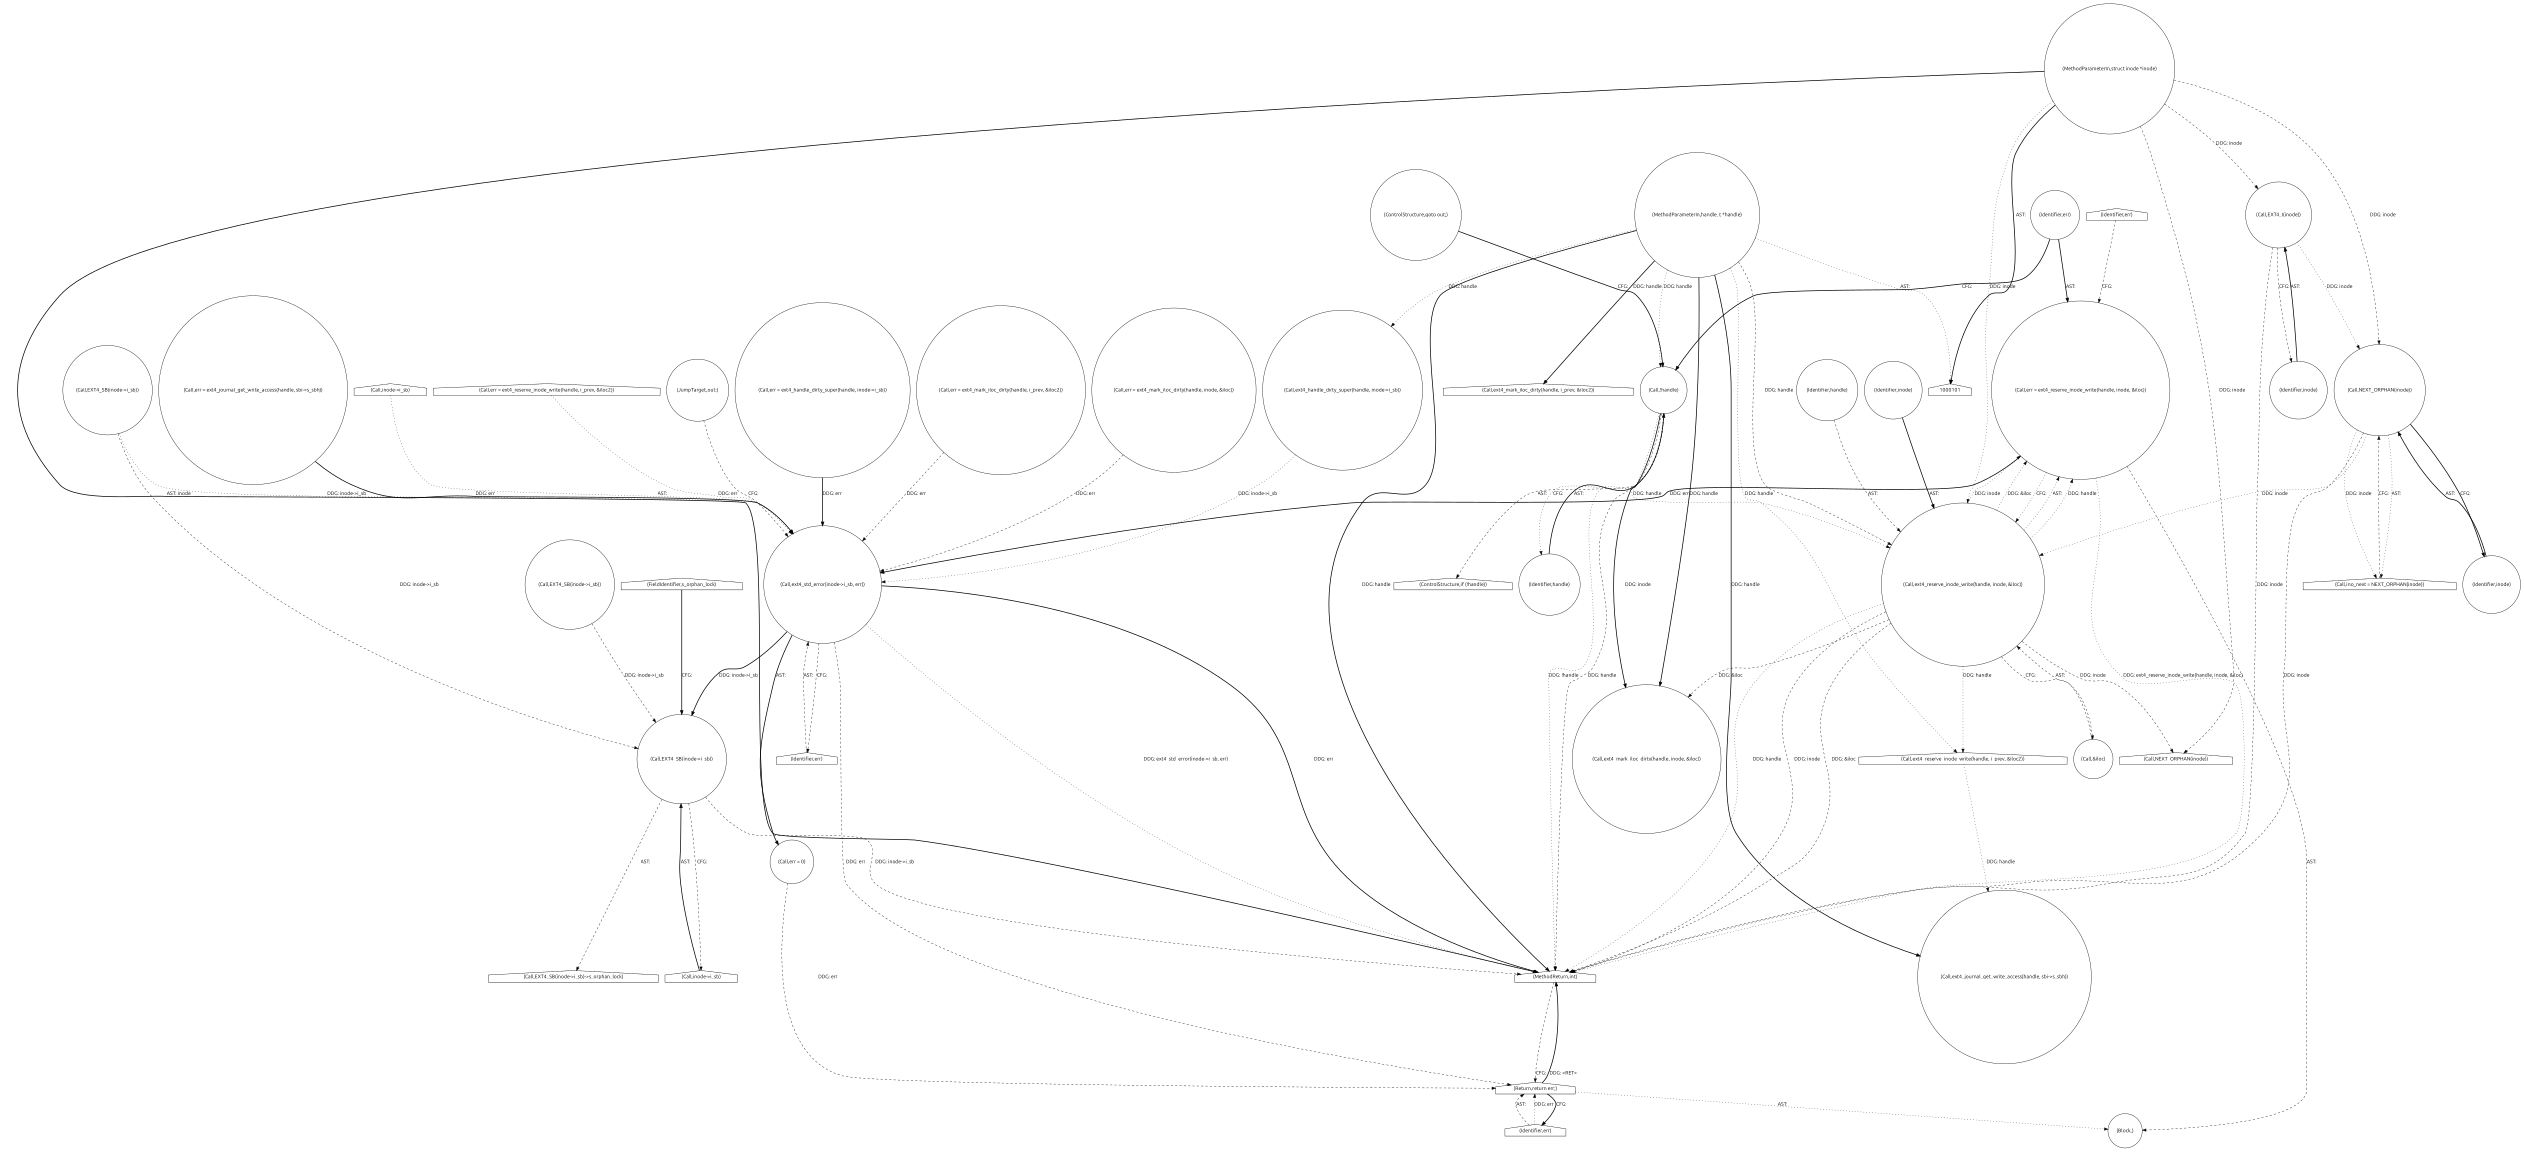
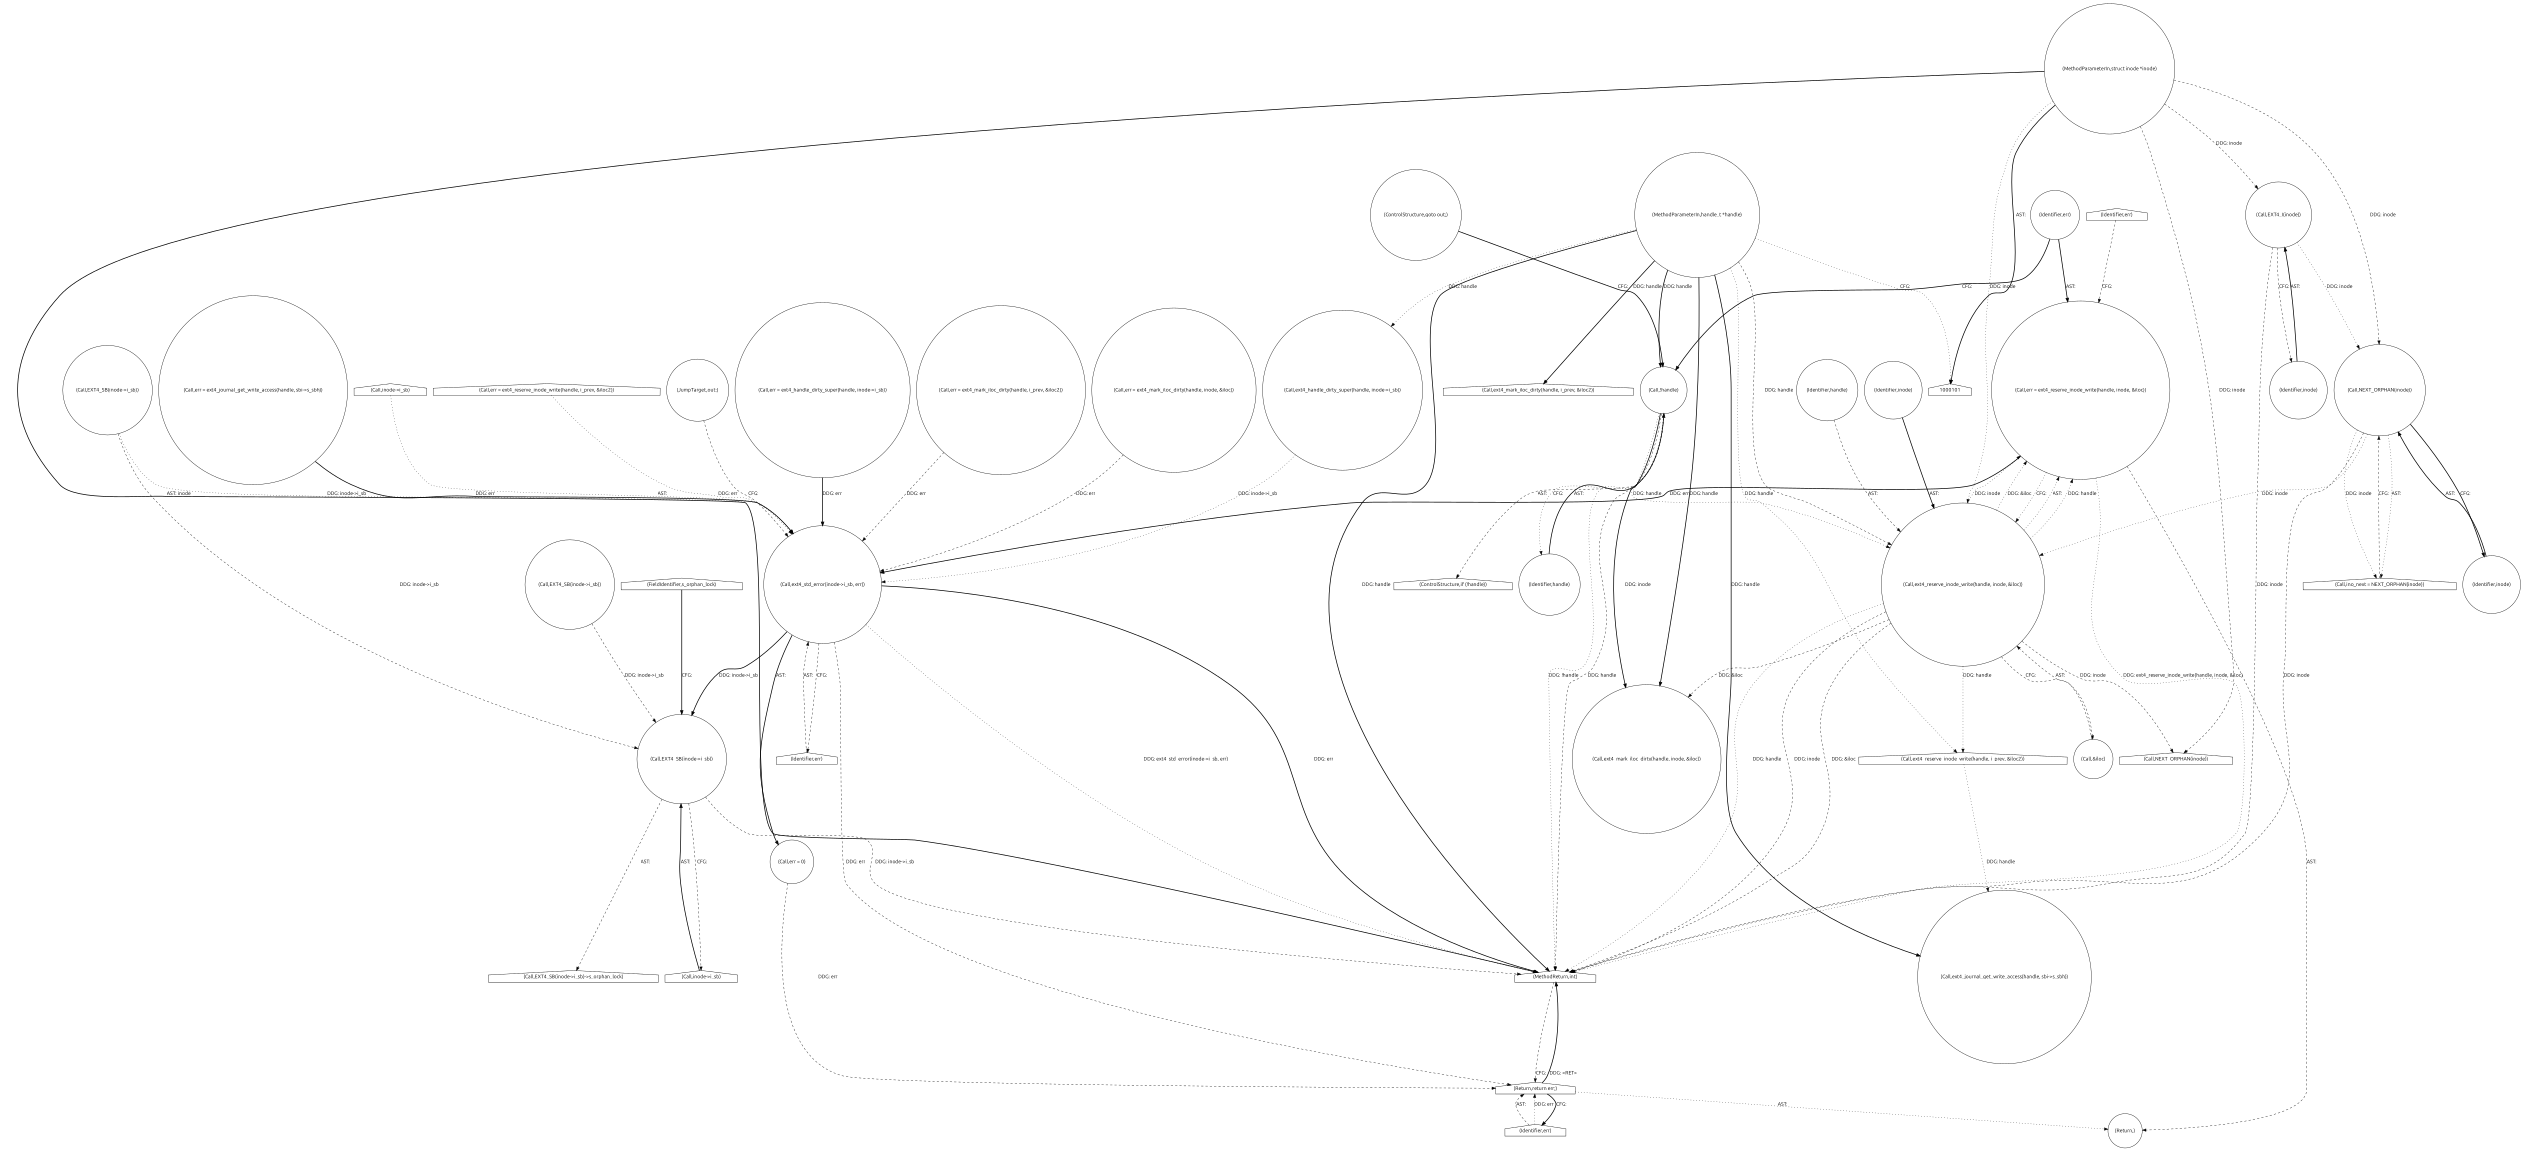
edge "(MethodParameterIn,handle_t *handle)" -> "1000101": label "AST: " -> "CFG: "
edge "(MethodParameterIn,handle_t *handle)" -> "(Call,!handle)": style dotted -> bold
node "(Block,)": label "(Block,)" -> "(Return,)"
